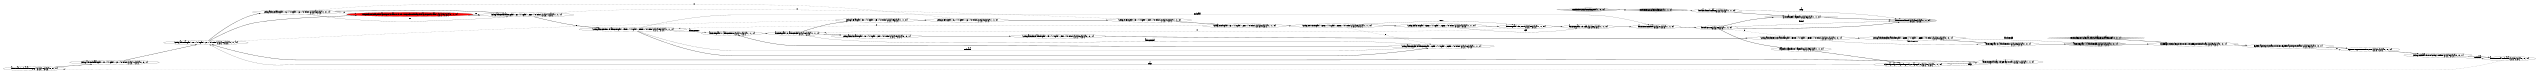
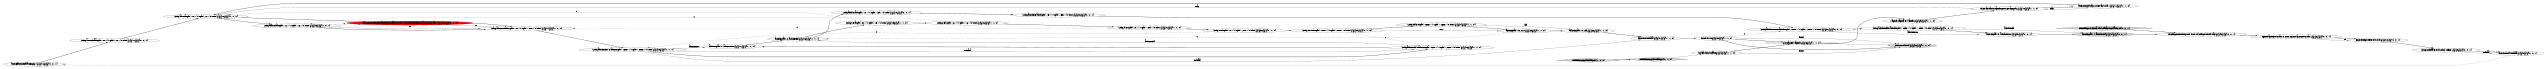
edge "boolean found = false@@@4@@@['1', '1', '0']" -> "assertTrue(found)@@@30@@@['1', '1', '0']": label "map" -> "found"
edge "!(p instanceof MapInfo)@@@6@@@['1', '1', '0']" -> "assertTrue(found)@@@30@@@['1', '1', '0']": style bold -> solid
edge "found = true@@@28@@@['1', '1', '0']" -> "MapInfo mapInfo = (MapInfo)p@@@9@@@['1', '1', '0']": now "!(p instanceof MapInfo)@@@6@@@['1', '1', '0']" -> "MapInfo mapInfo = (MapInfo)p@@@9@@@['1', '1', '0']"
